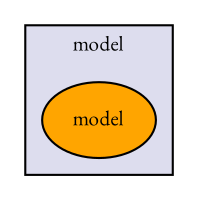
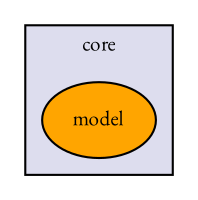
cluster "model": label "model" -> "core"
